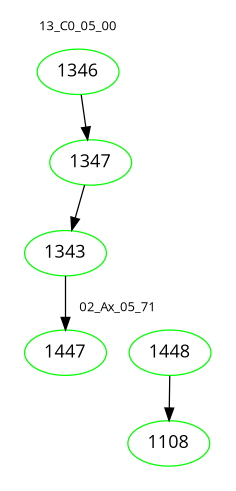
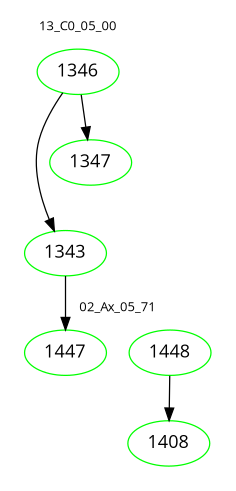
edge "1347" -> "1343": now "1346" -> "1343"
node "1108": label "1108" -> "1408"
